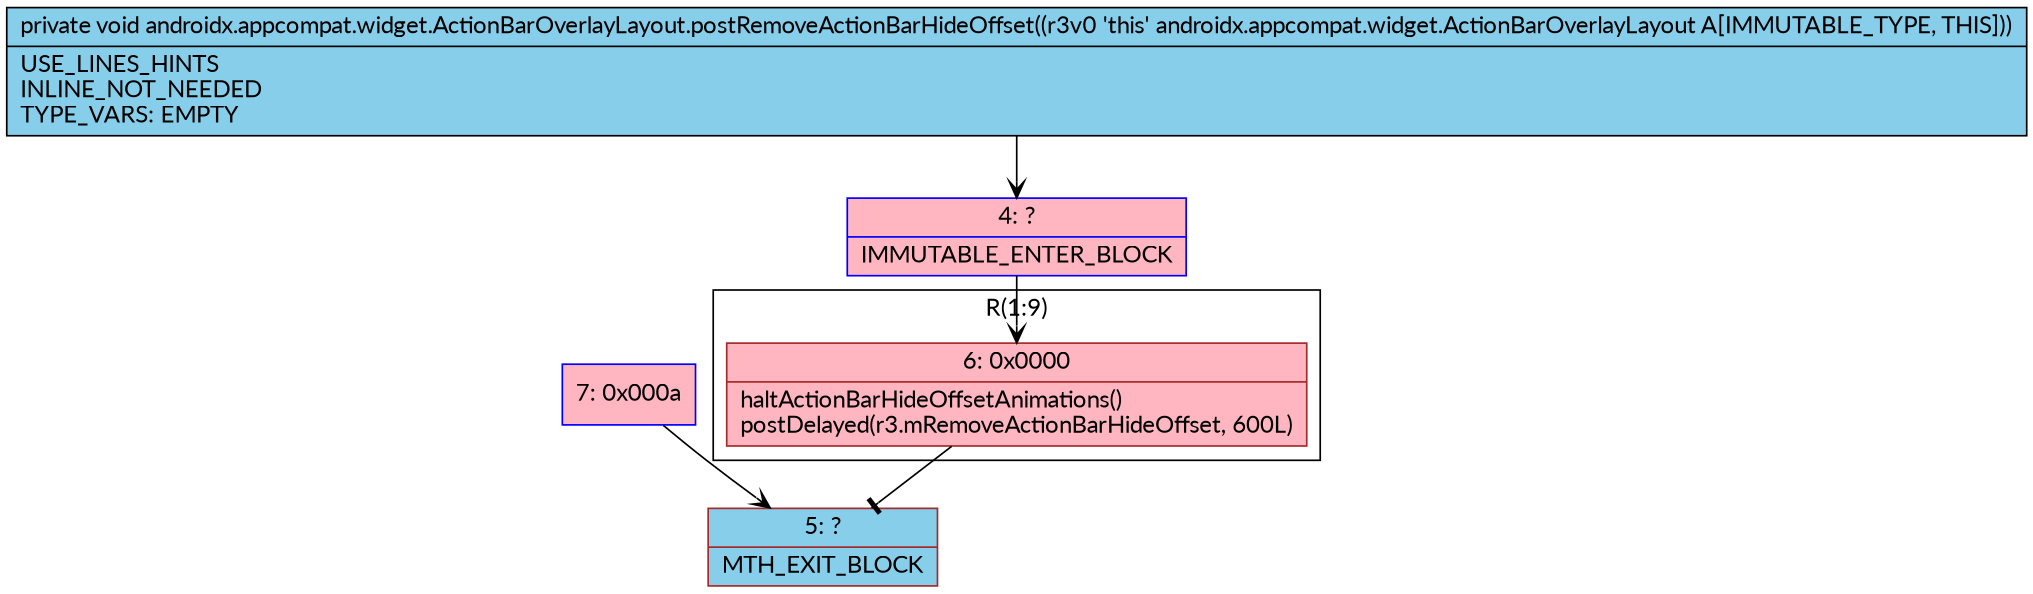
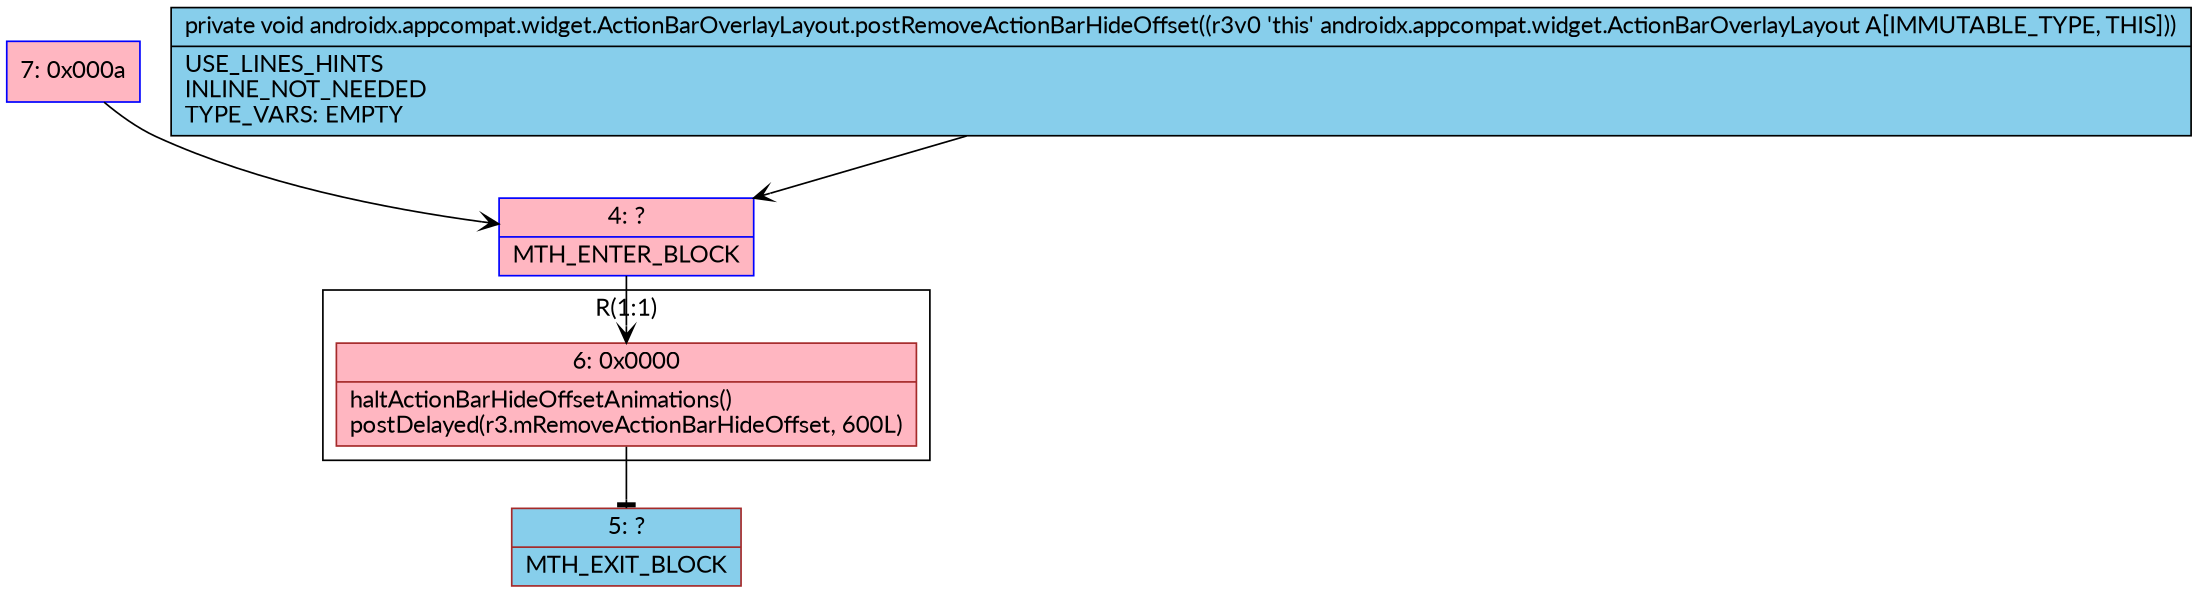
node "4: ?": text "IMMUTABLE_ENTER_BLOCK" -> "MTH_ENTER_BLOCK"
cluster "R(1:9)": label "R(1:9)" -> "R(1:1)"
edge "7: 0x000a" -> "5: ?": now "7: 0x000a" -> "4: ?"
